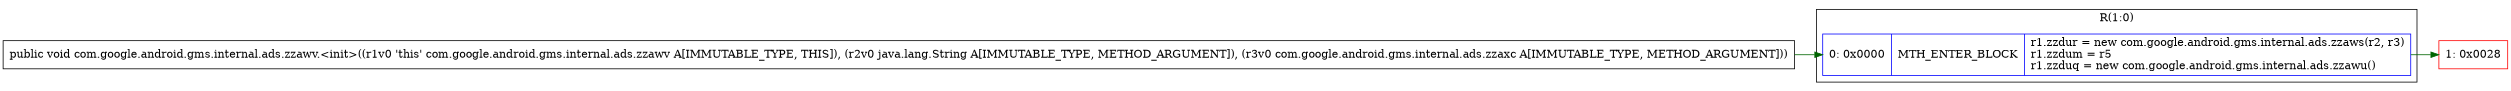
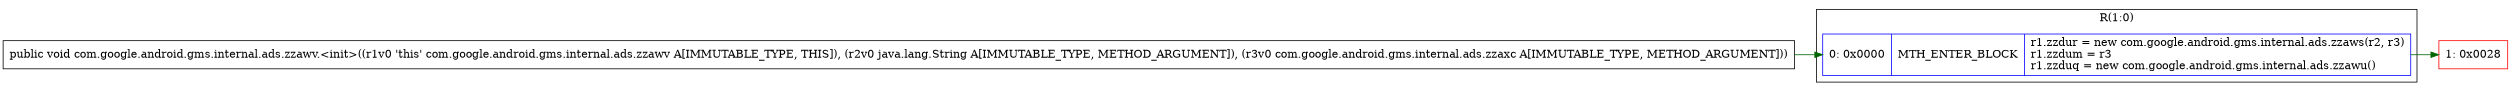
node "0: 0x0000": text "r1.zzdum = r5" -> "r1.zzdum = r3"
